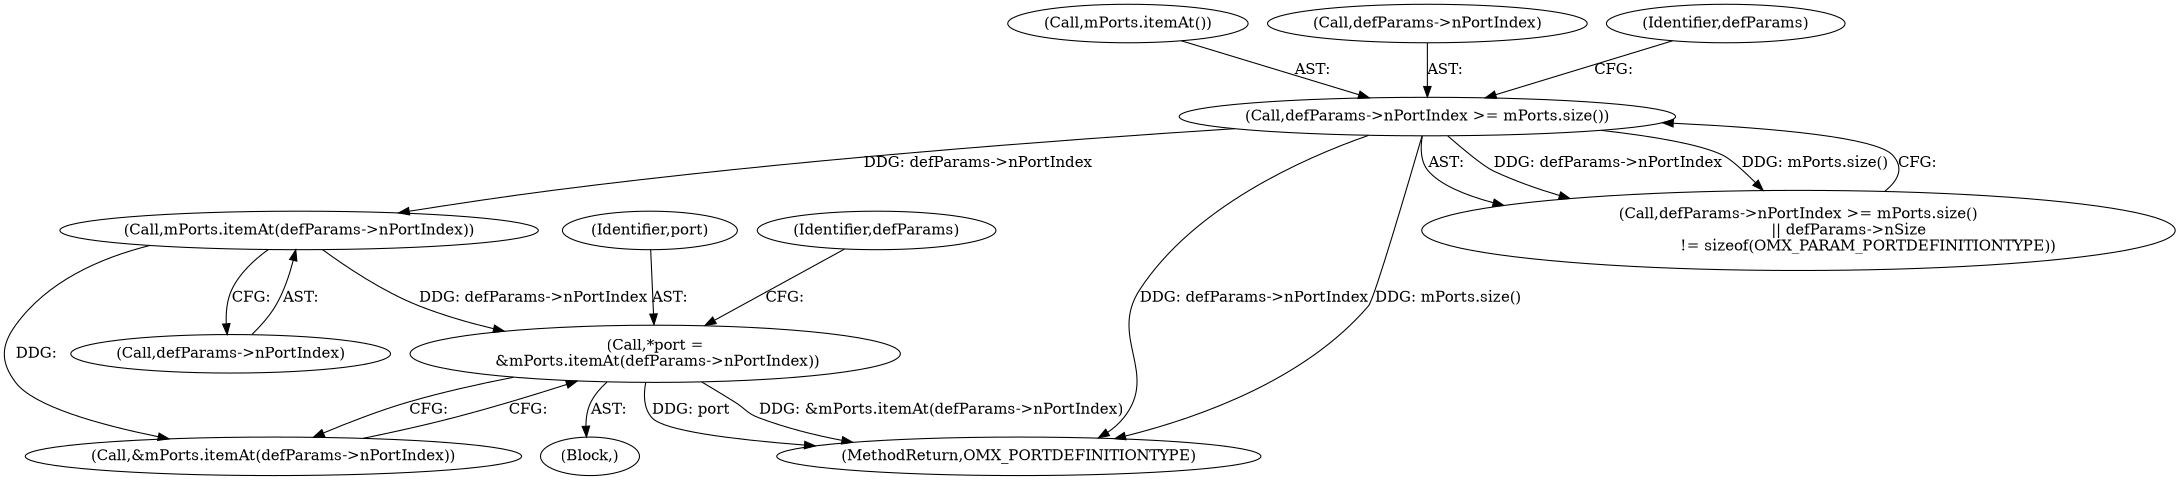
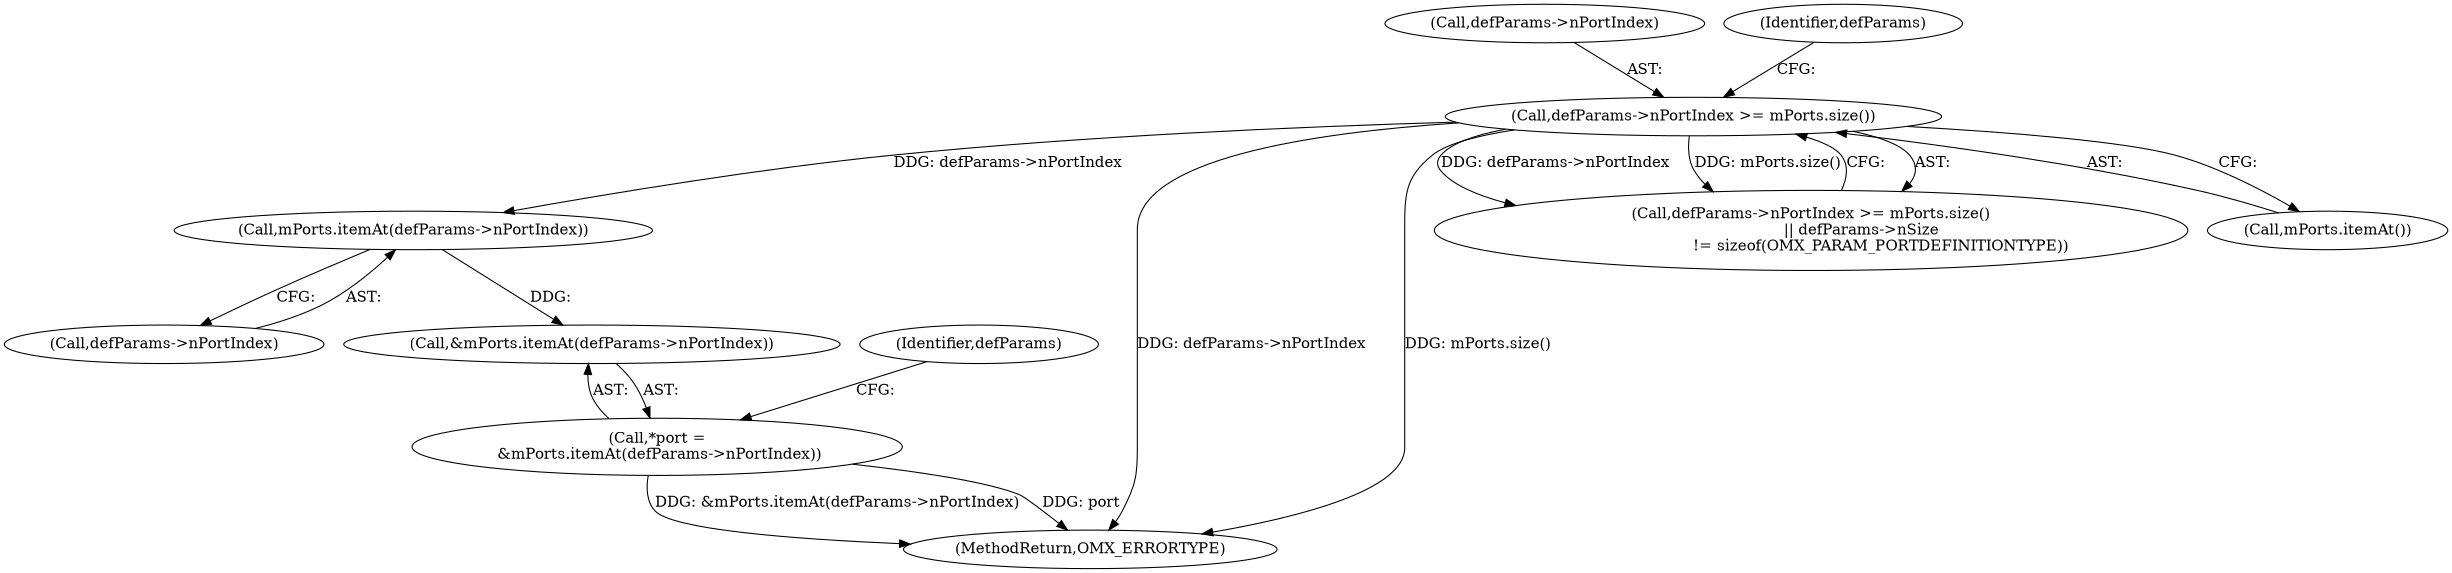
edge "(Call,defParams->nPortIndex >= mPorts.size())" -> "(Call,mPorts.itemAt())": added, label "CFG:"
node "(Identifier,port)": removed
edge "(Call,mPorts.itemAt(defParams->nPortIndex))" -> "(Call,*port = &mPorts.itemAt(defParams->nPortIndex))": removed, label "DDG: defParams->nPortIndex"
edge "(Call,*port = &mPorts.itemAt(defParams->nPortIndex))" -> "(Call,&mPorts.itemAt(defParams->nPortIndex))": label "CFG: " -> "AST: "
edge "(Call,&mPorts.itemAt(defParams->nPortIndex))" -> "(Call,*port = &mPorts.itemAt(defParams->nPortIndex))": label "CFG: " -> "AST: "
node "(Block,)": removed
node "(MethodReturn,OMX_PORTDEFINITIONTYPE)": label "(MethodReturn,OMX_PORTDEFINITIONTYPE)" -> "(MethodReturn,OMX_ERRORTYPE)"
